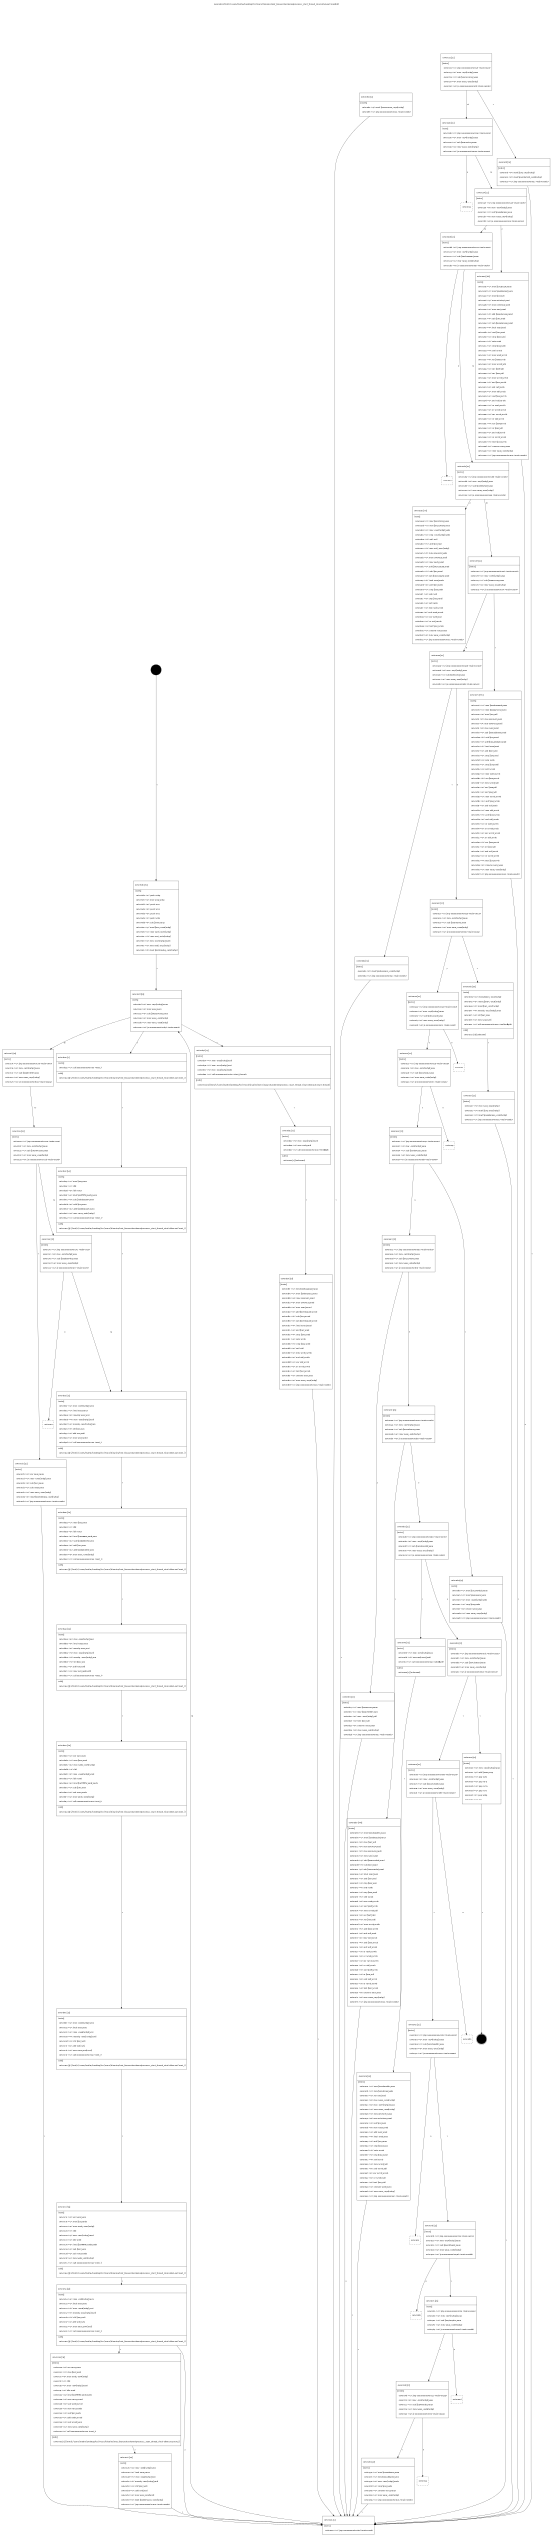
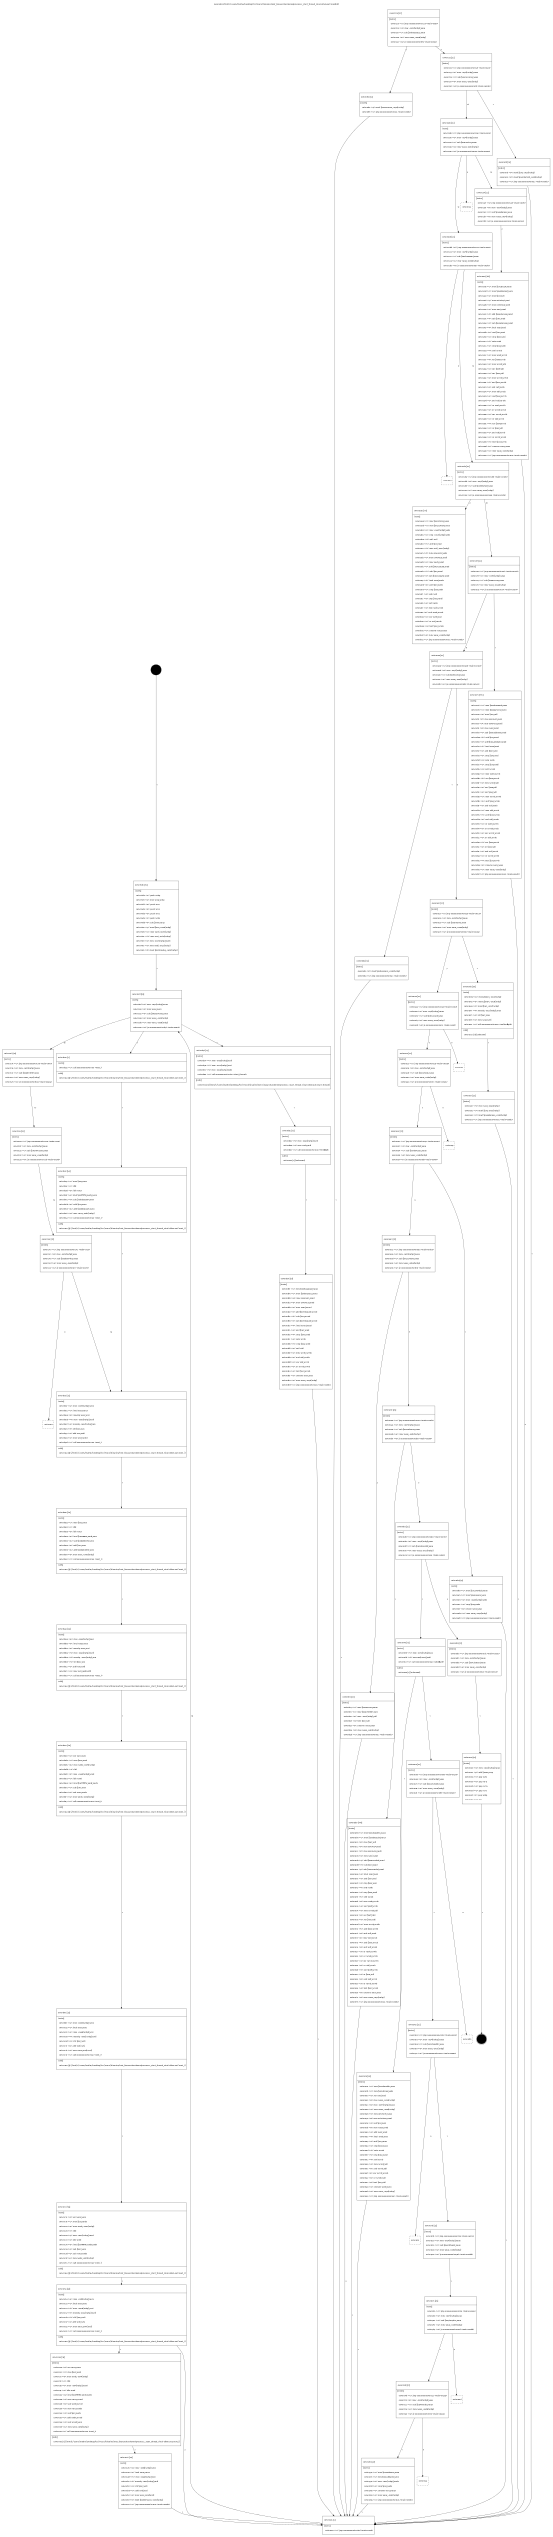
node "0x401559 [25]": added
edge "0x4015a4 [25]" -> "0x4015bd [25]": now "0x40158b [25]" -> "0x4015bd [25]"
node "0x401ccb [25]": removed
edge "0x4016d0 [25]" -> "0x4016e9 [25]": now "0x401949 [13]" -> "0x4016e9 [25]"
node "0x40178b": removed
